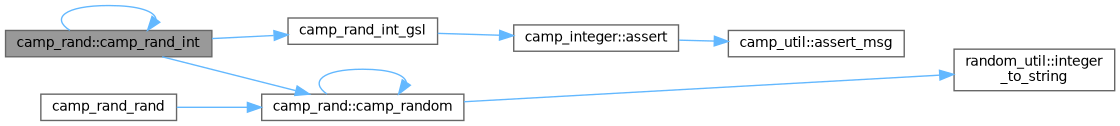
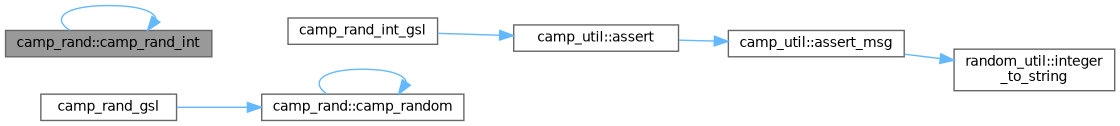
edge "camp_rand::camp_rand_int" -> "camp_rand_int_gsl": removed
node "camp_integer::assert": label "camp_integer::assert" -> "camp_util::assert"
edge "camp_rand::camp_rand_int" -> "camp_rand::camp_random": removed
edge "camp_rand::camp_random" -> "random_util::integer _to_string": now "camp_util::assert_msg" -> "random_util::integer _to_string"
node "camp_rand_rand": label "camp_rand_rand" -> "camp_rand_gsl"
